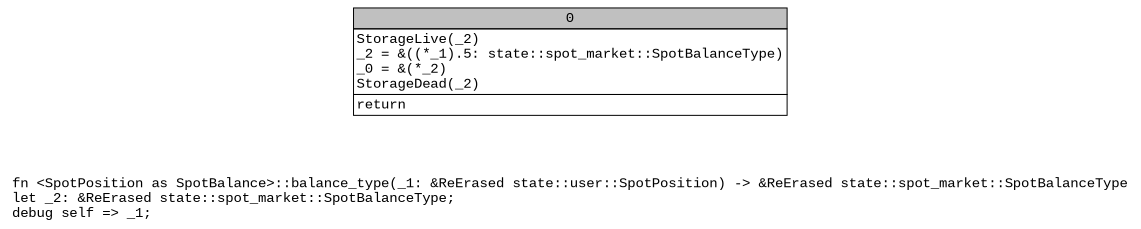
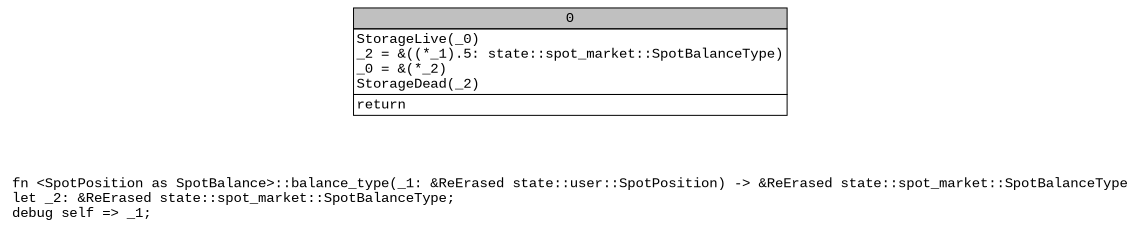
node "0": text "StorageLive(_2)" -> "StorageLive(_0)"
